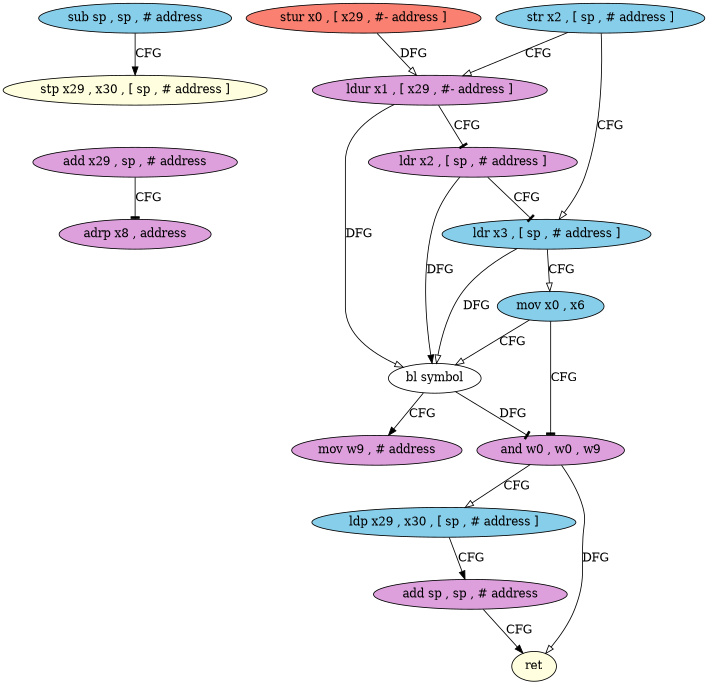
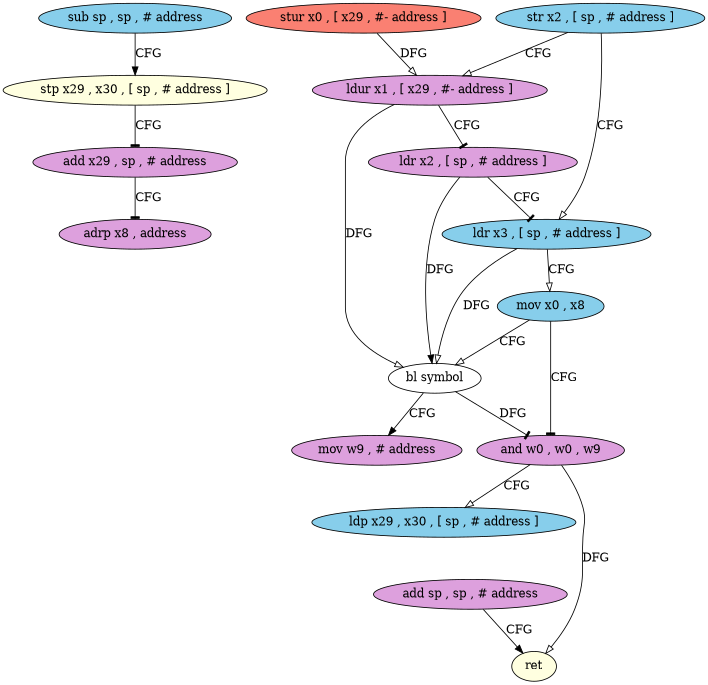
edge "stp x29 , x30 , [ sp , # address ]" -> "add x29 , sp , # address": added, label "CFG"
node "mov x0 , x6": label "mov x0 , x6" -> "mov x0 , x8"
edge "ldp x29 , x30 , [ sp , # address ]" -> "add sp , sp , # address": removed, label "CFG"
